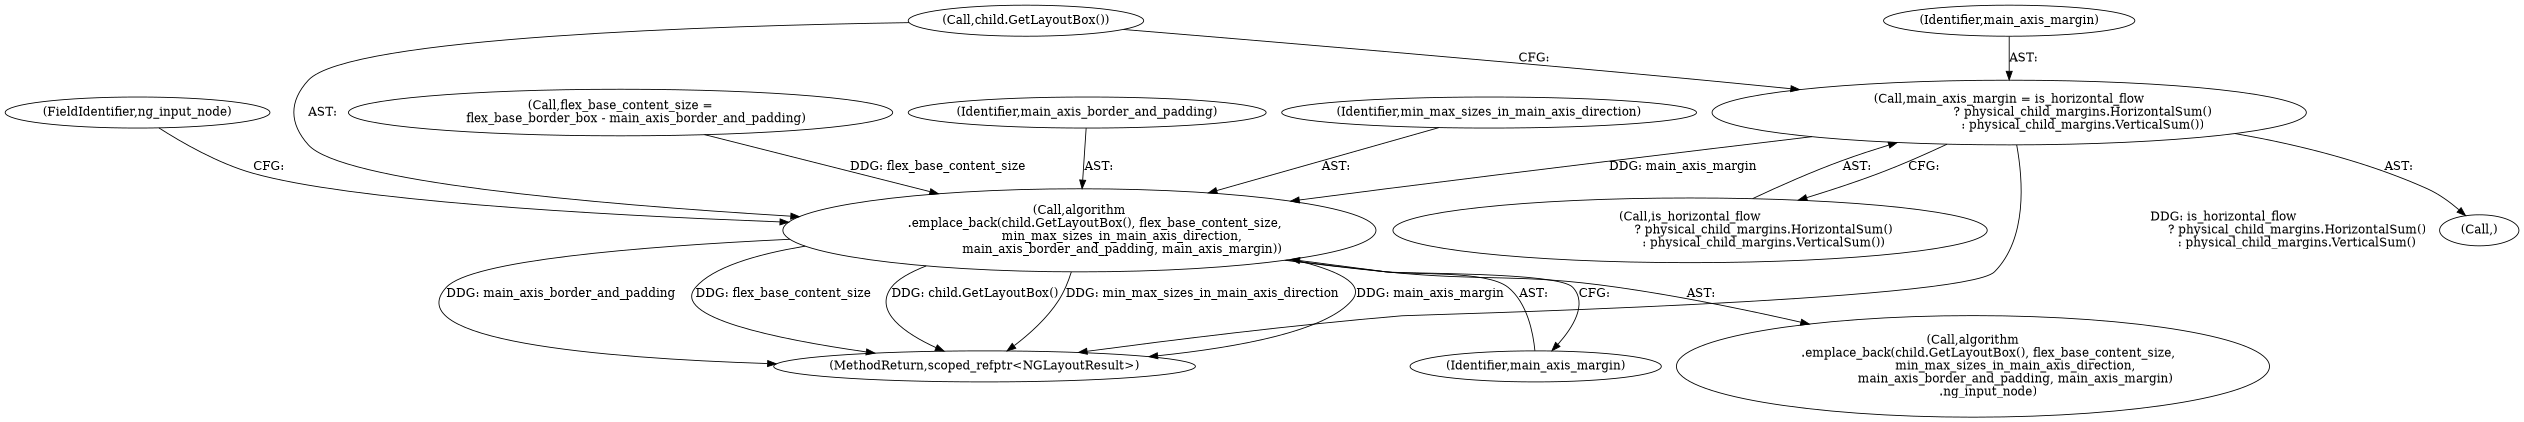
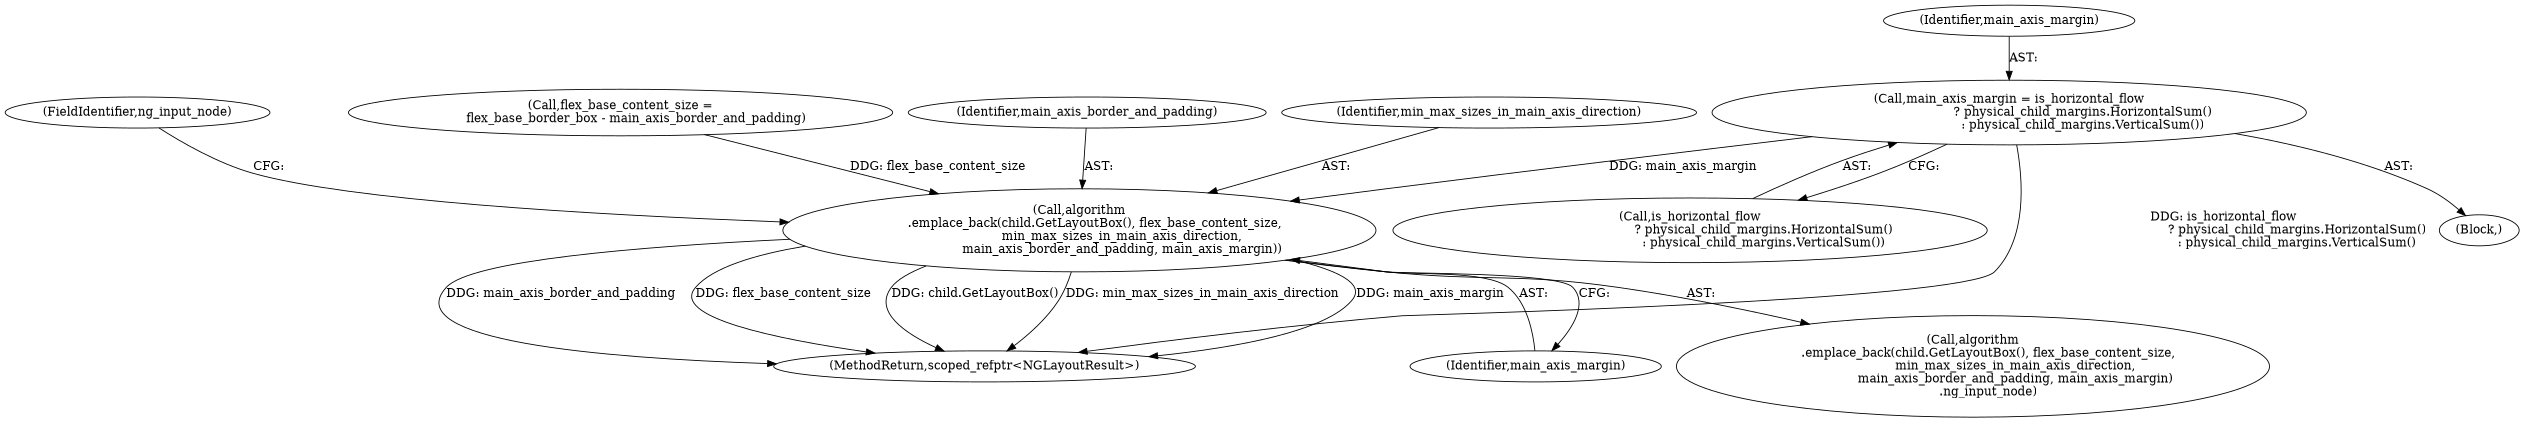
node "(Call,child.GetLayoutBox())": removed
node "(Call,)": label "(Call,)" -> "(Block,)"
